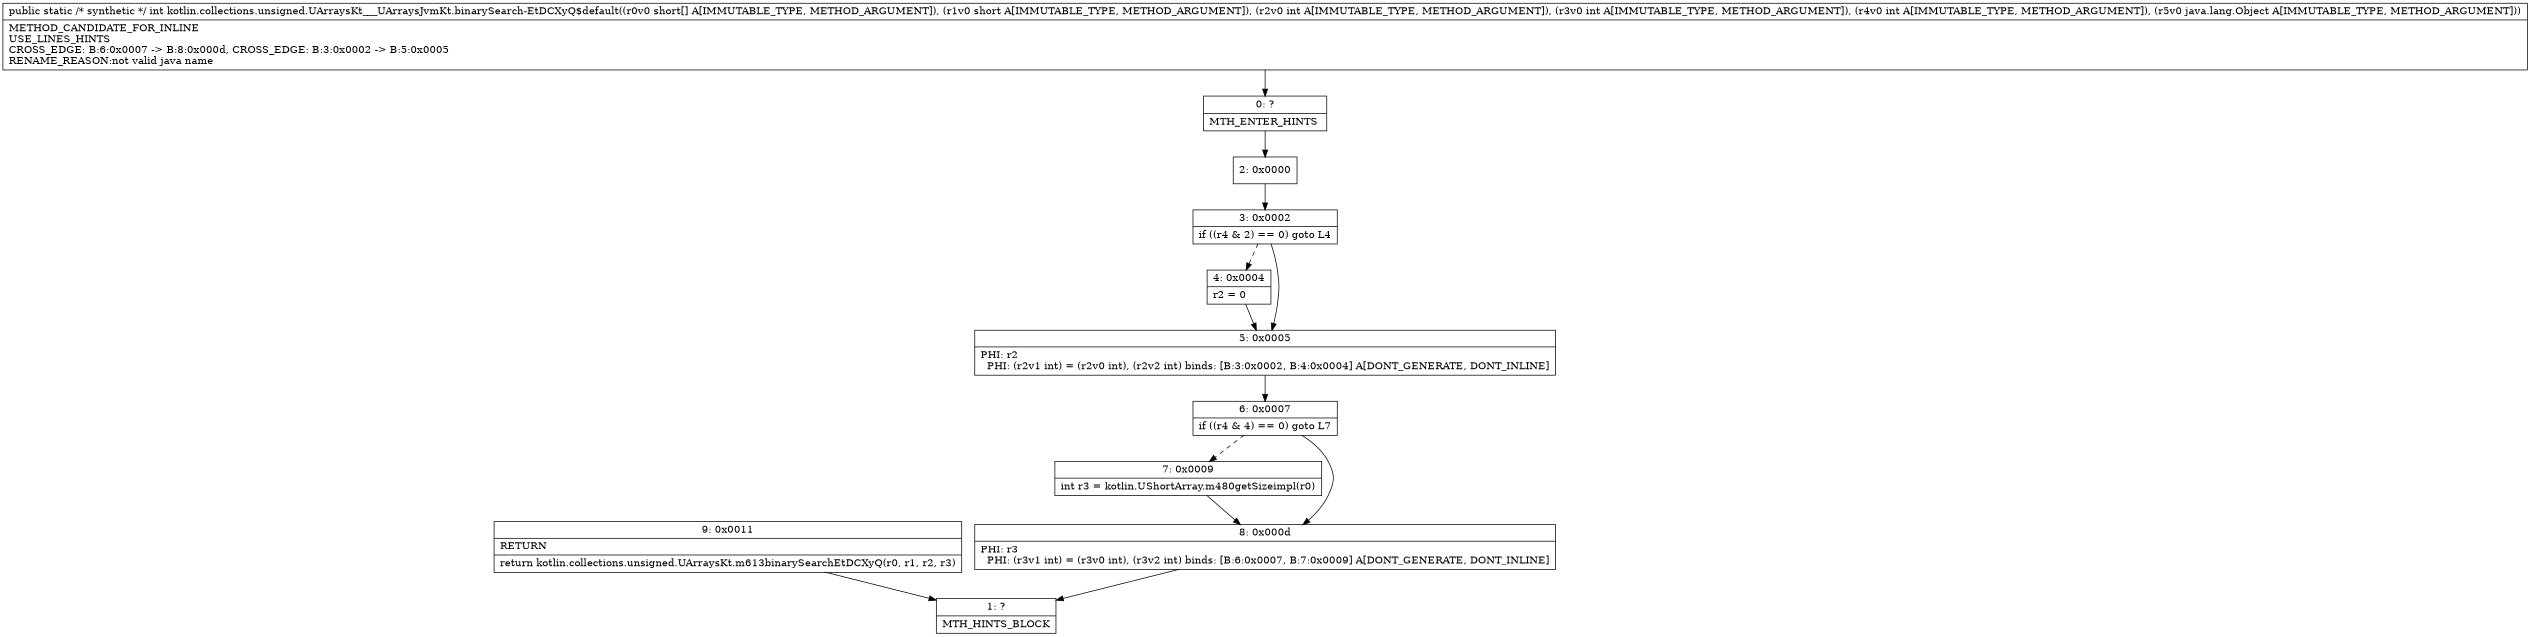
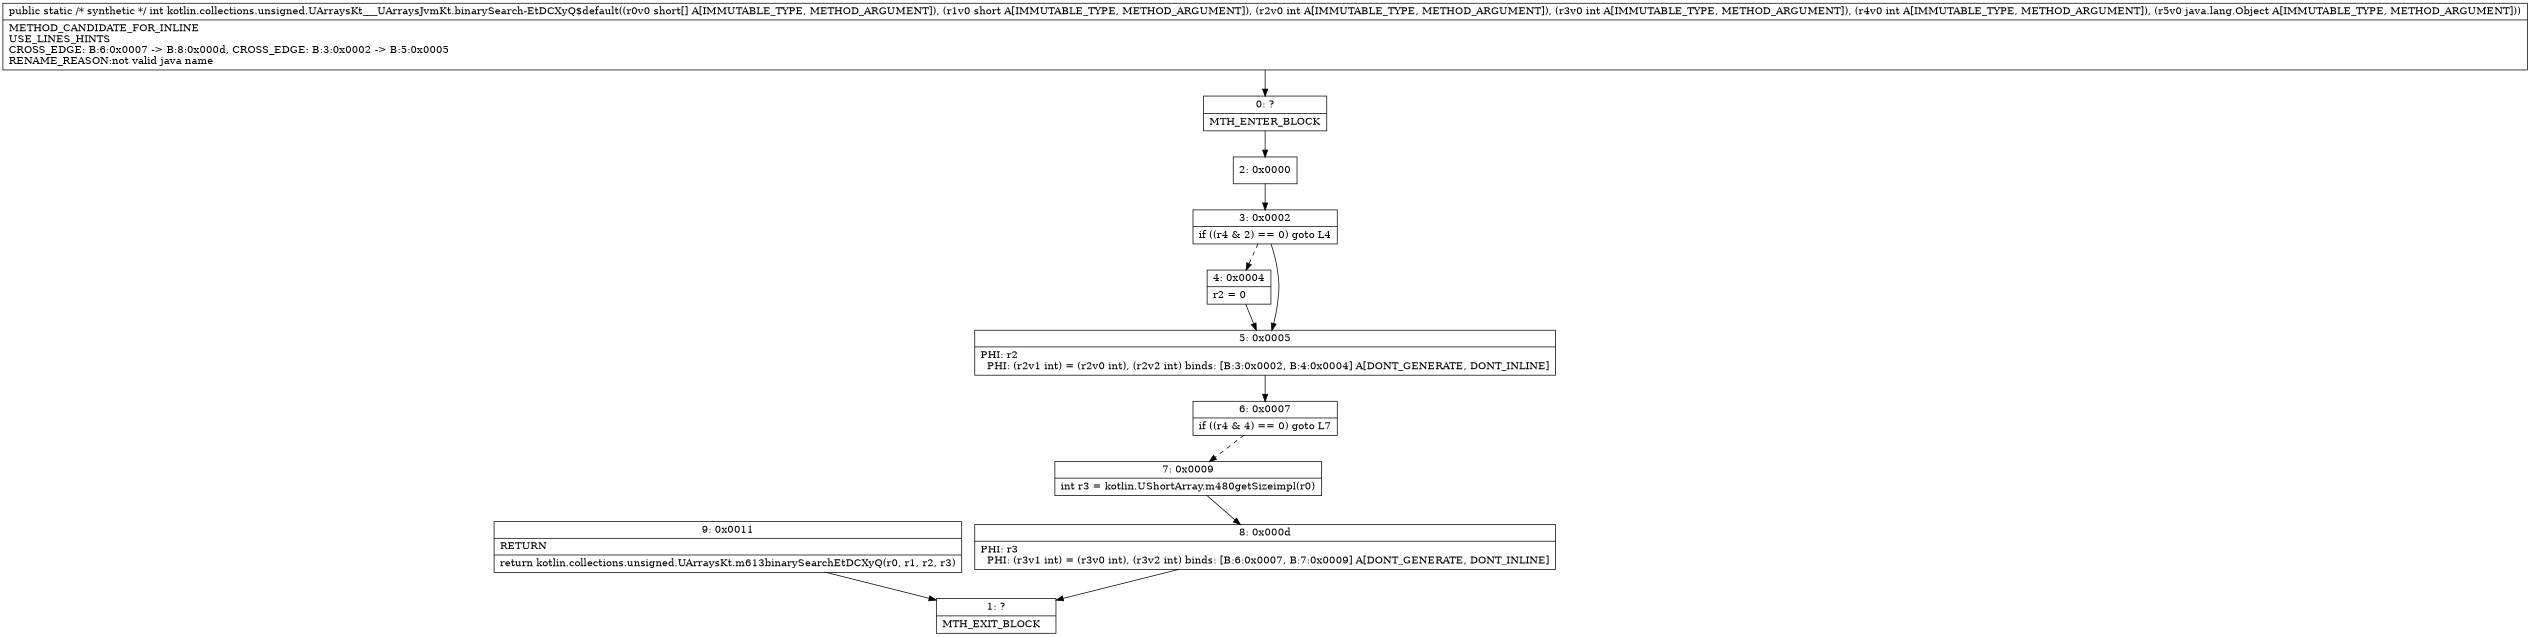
node "0: ?": text "MTH_ENTER_HINTS" -> "MTH_ENTER_BLOCK"
edge "6: 0x0007" -> "8: 0x000d": removed
node "1: ?": text "MTH_HINTS_BLOCK" -> "MTH_EXIT_BLOCK"
